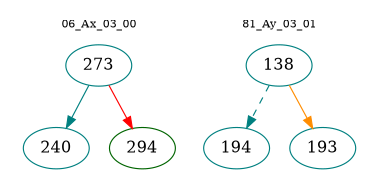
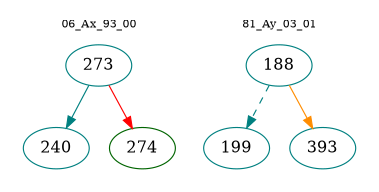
cluster "06_Ax_03_00": label "06_Ax_03_00" -> "06_Ax_93_00"
node "138": label "138" -> "188"
node "294": label "294" -> "274"
node "194": label "194" -> "199"
node "193": label "193" -> "393"
